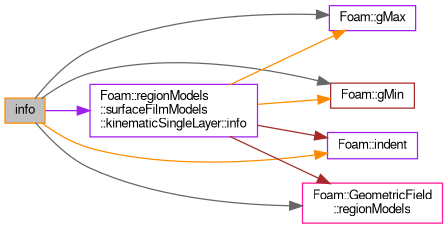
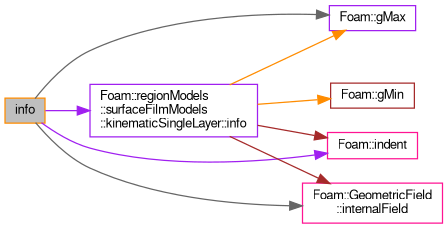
edge "info" -> "Foam::gMin": removed
node "Foam::indent": color purple -> deeppink
edge "info" -> "Foam::indent": color darkorange -> purple
node "Foam::GeometricField ::regionModels": label "Foam::GeometricField ::regionModels" -> "Foam::GeometricField ::internalField"
